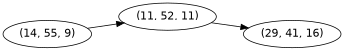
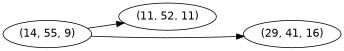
edge "(11, 52, 11)" -> "(29, 41, 16)": now "(14, 55, 9)" -> "(29, 41, 16)"
